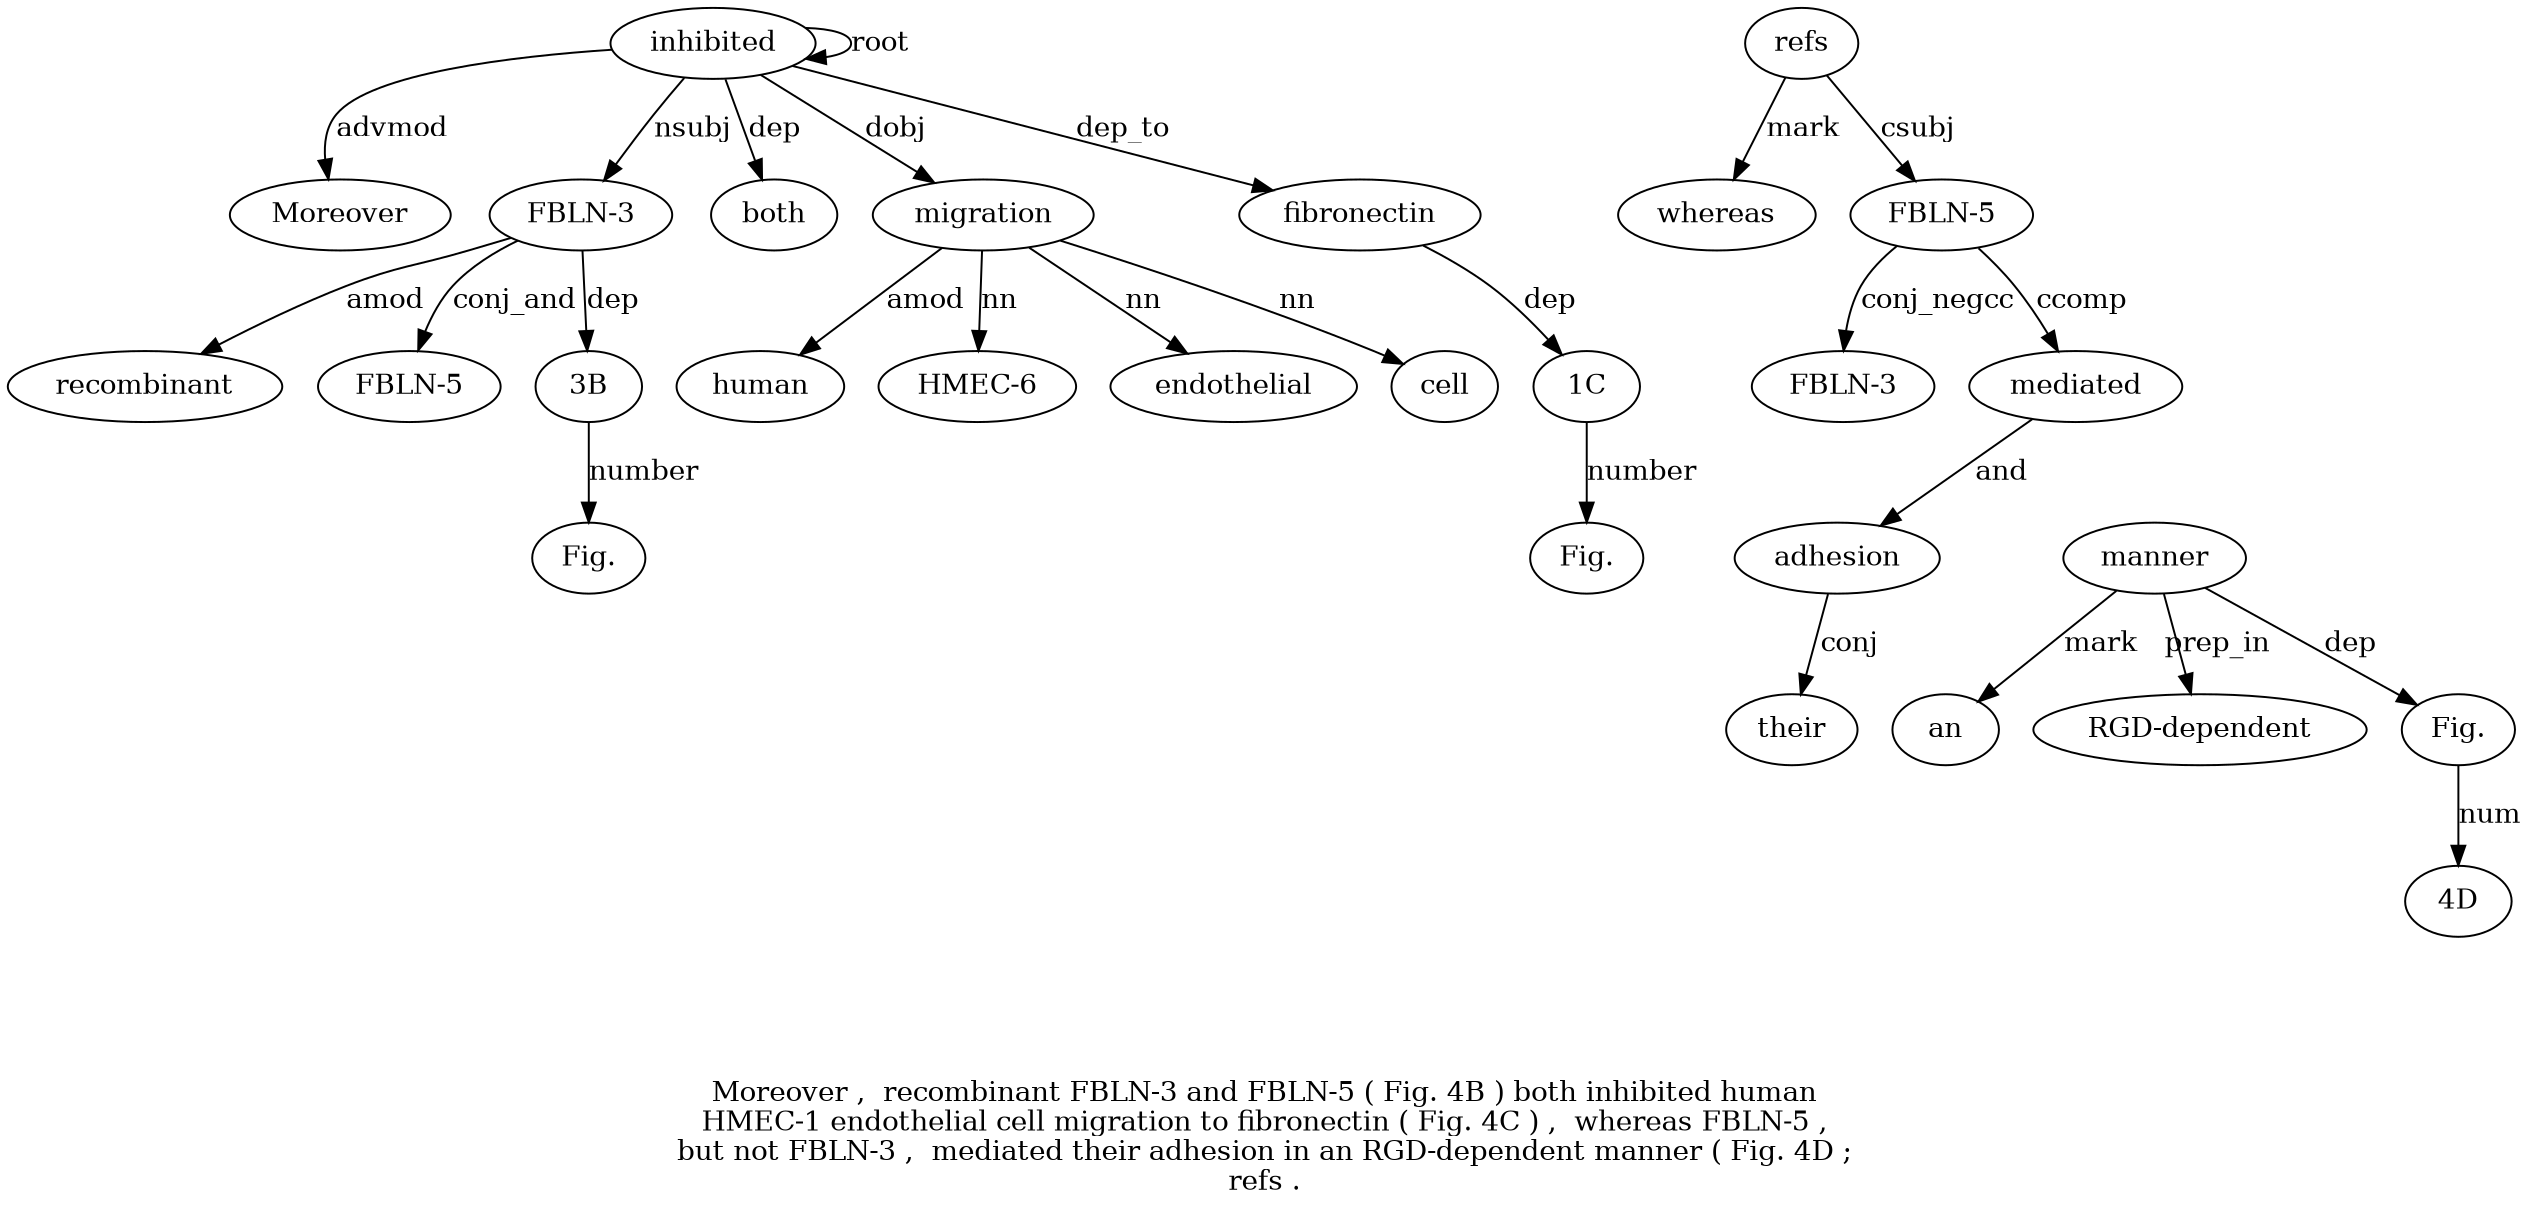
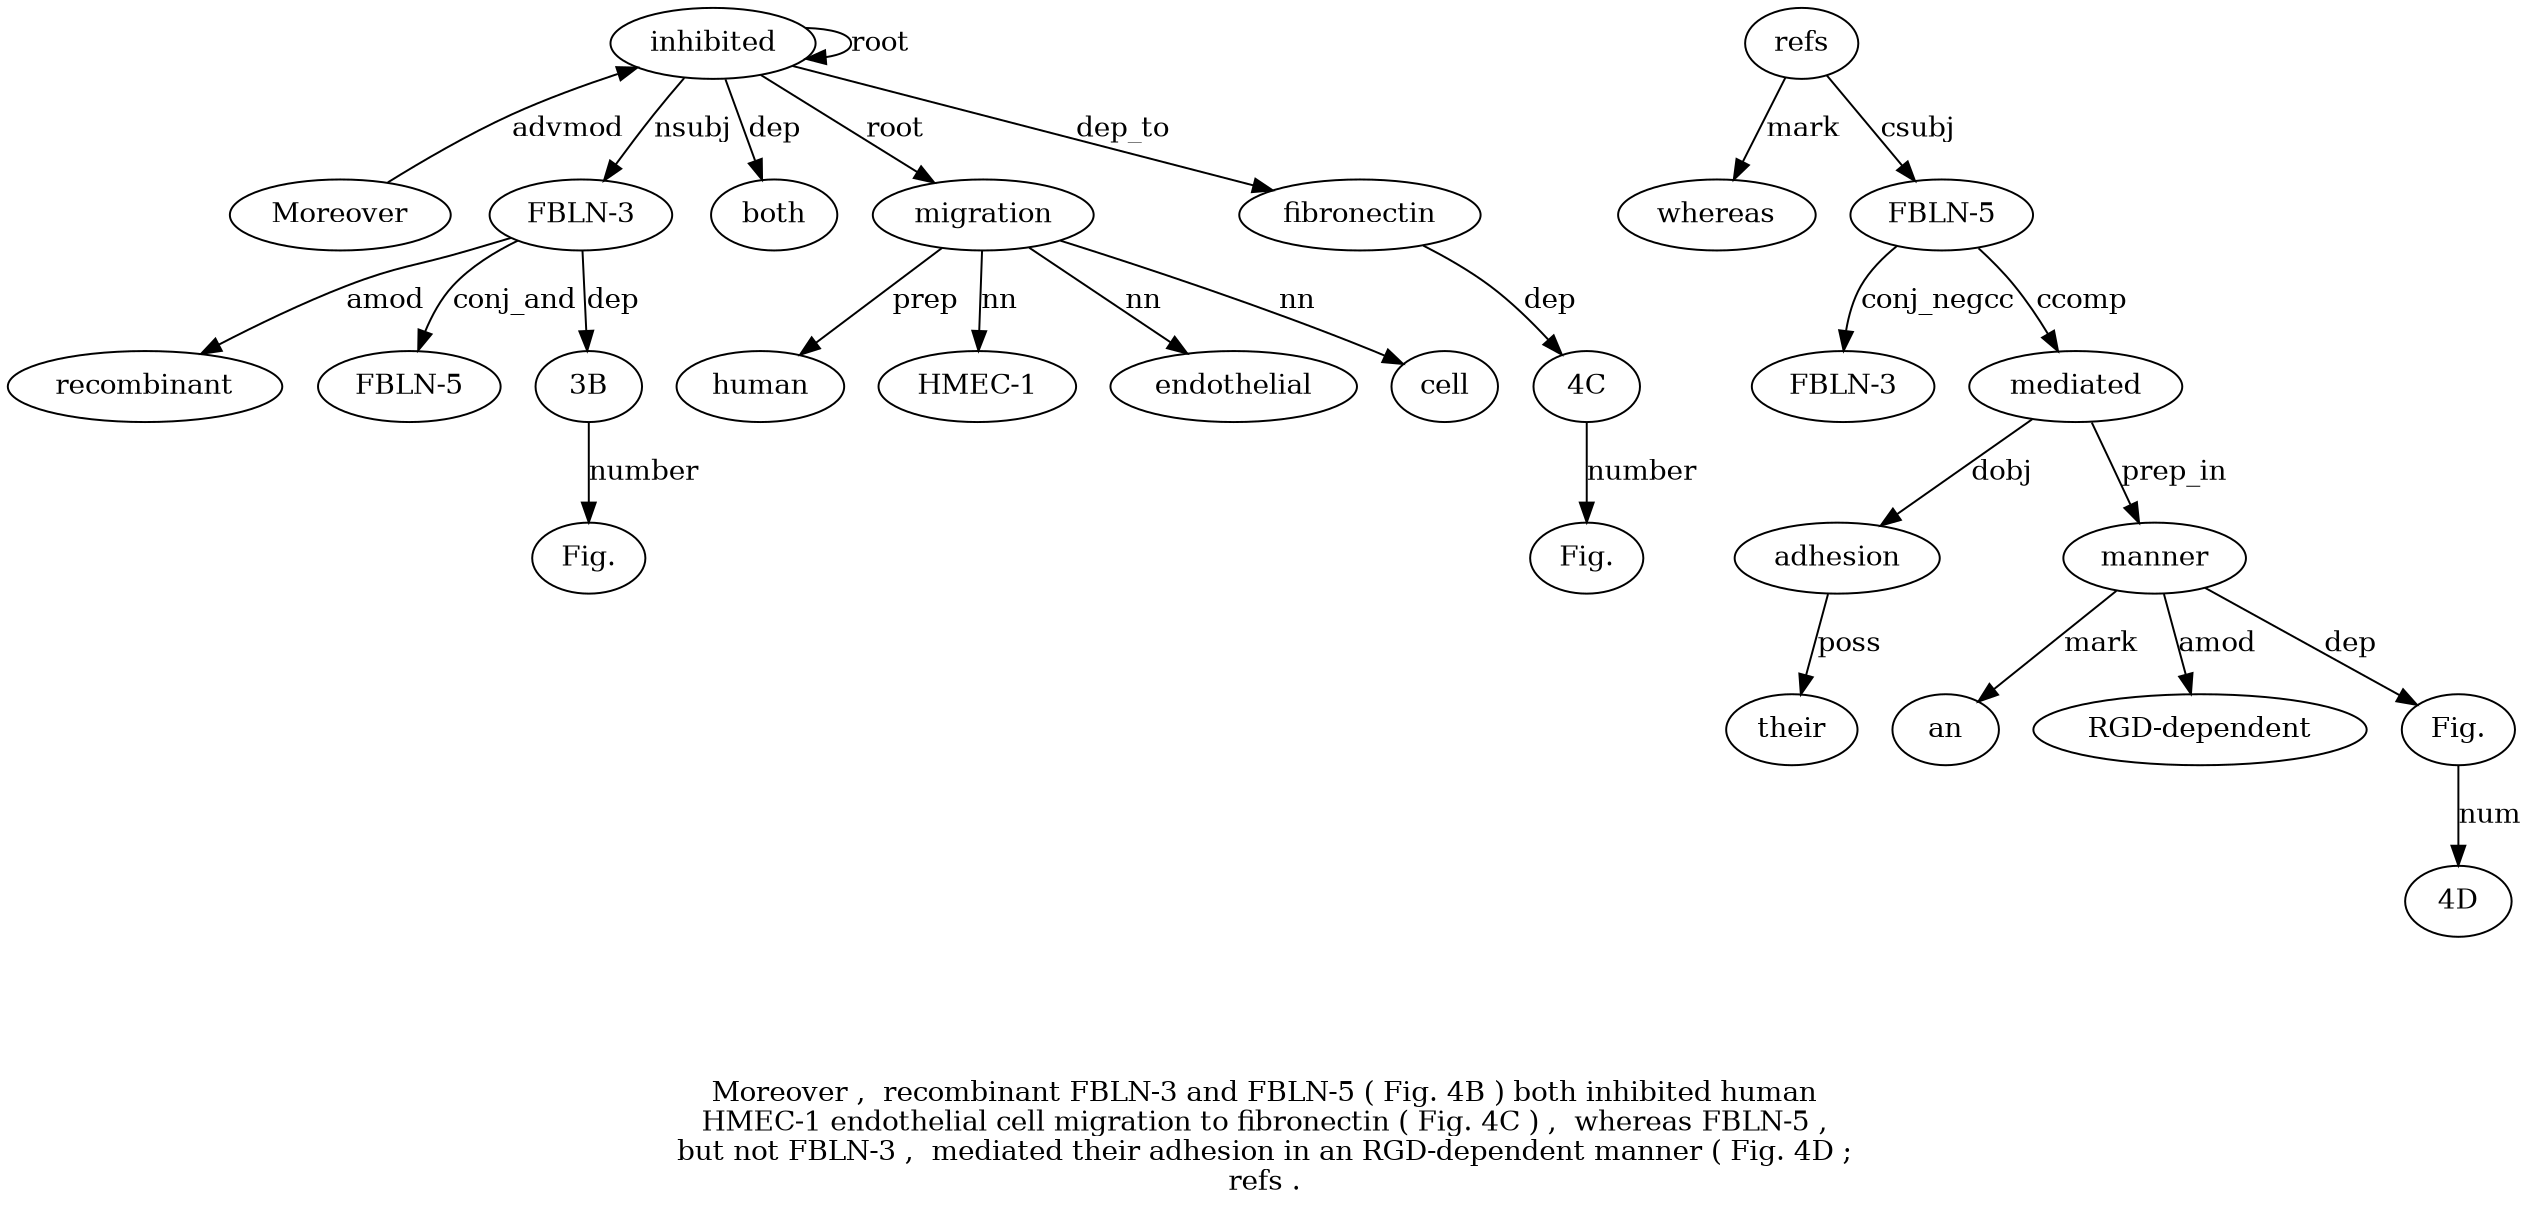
edge "inhibited" -> "Moreover": reversed
edge "inhibited" -> "migration": label "dobj" -> "root"
edge "migration" -> "human": label "amod" -> "prep"
node "HMEC-6": label "HMEC-6" -> "HMEC-1"
node "1C": label "1C" -> "4C"
edge "mediated" -> "manner": added, label "prep_in"
edge "mediated" -> "adhesion": label "and" -> "dobj"
edge "adhesion" -> "their": label "conj" -> "poss"
edge "manner" -> "RGD-dependent": label "prep_in" -> "amod"
